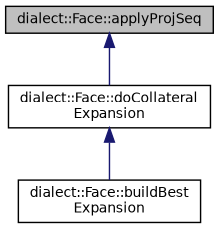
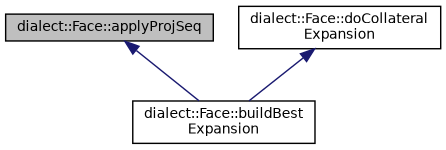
edge "dialect::Face::doCollateral Expansion" -> "dialect::Face::applyProjSeq": now "dialect::Face::buildBest Expansion" -> "dialect::Face::applyProjSeq"
